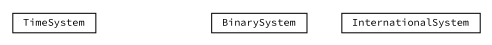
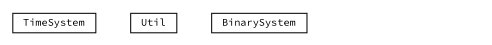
node "Util": added
node "InternationalSystem": removed
